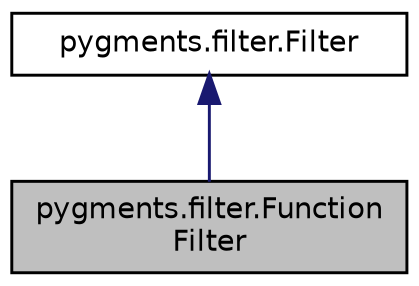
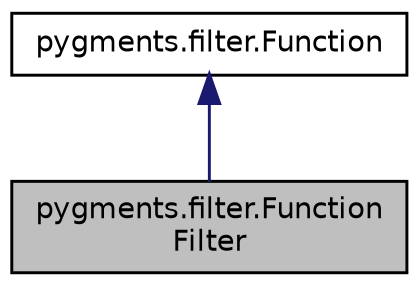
node "pygments.filter.Filter": label "pygments.filter.Filter" -> "pygments.filter.Function"
